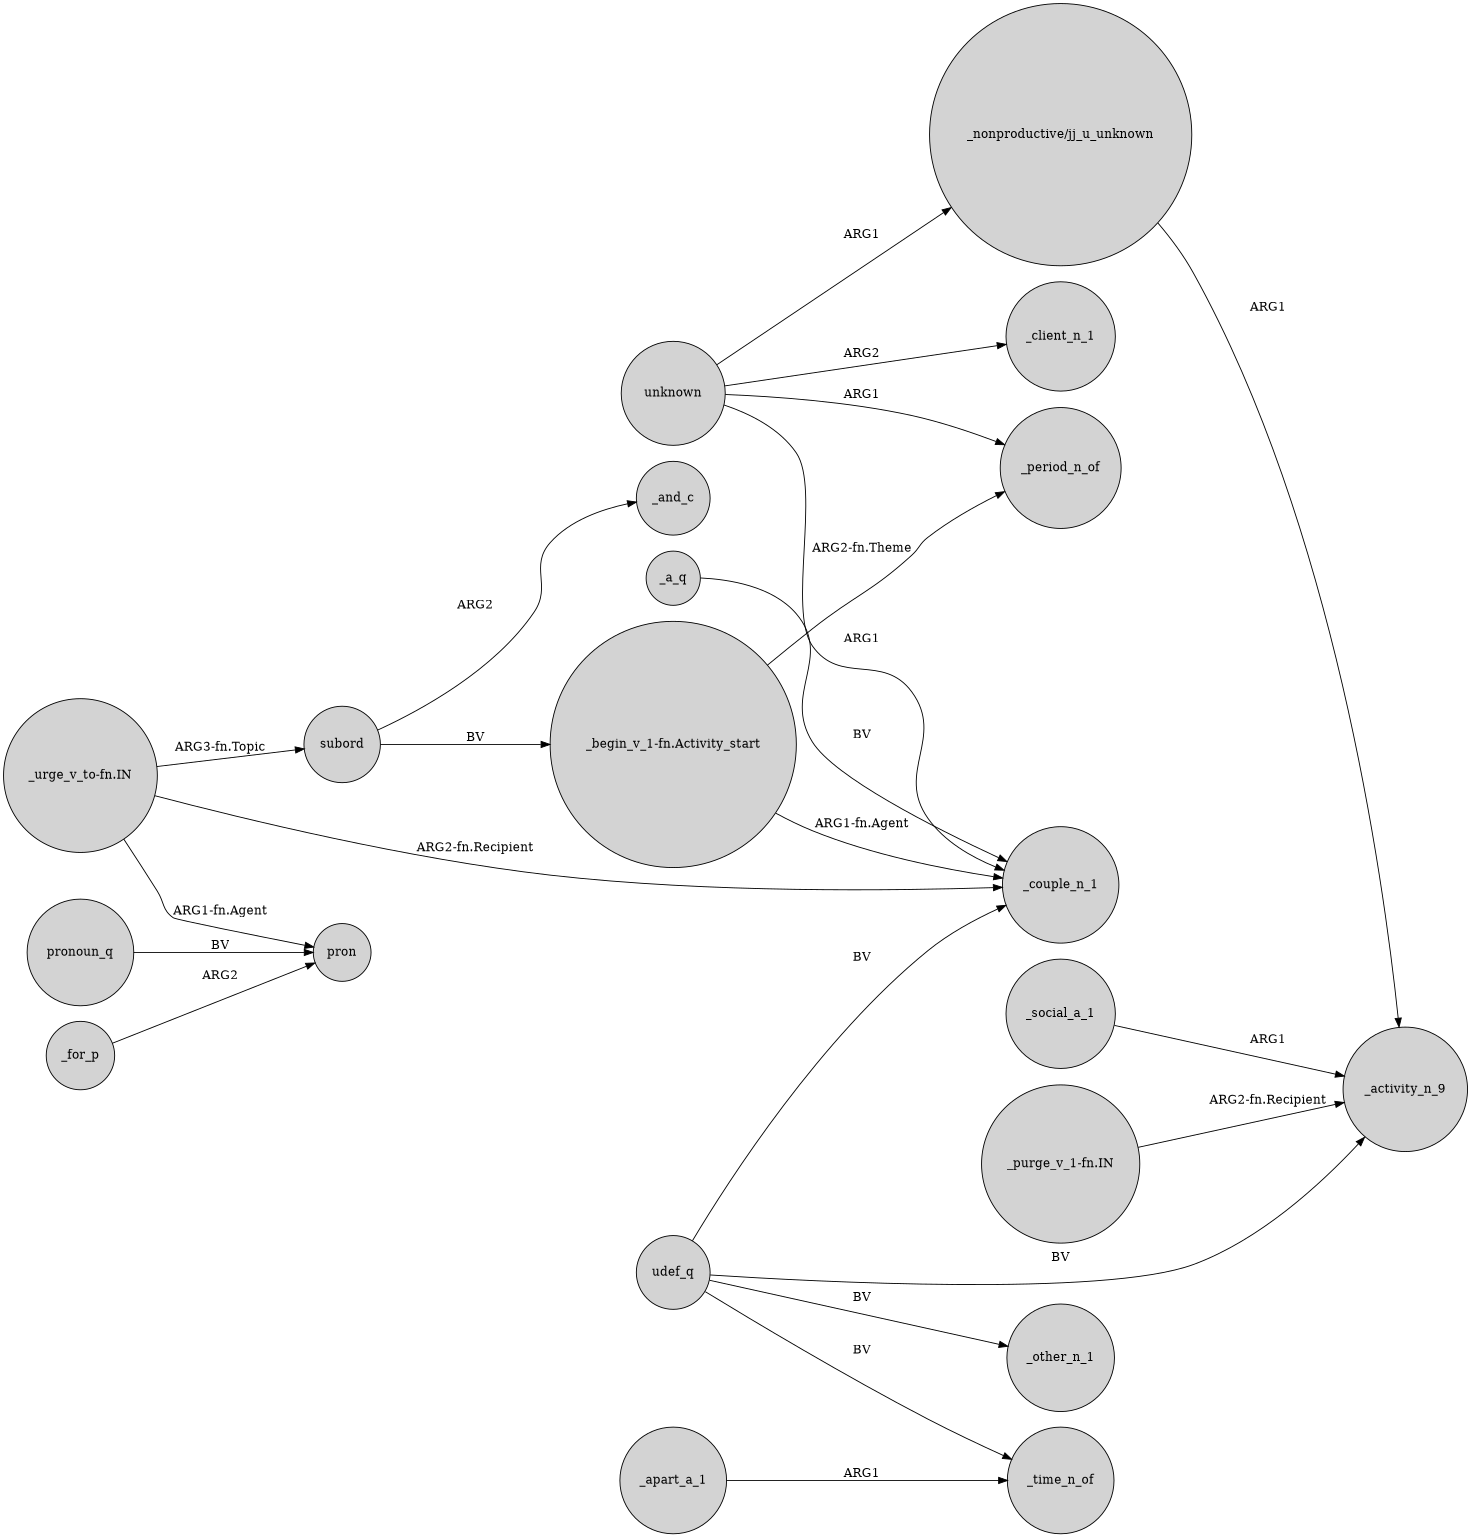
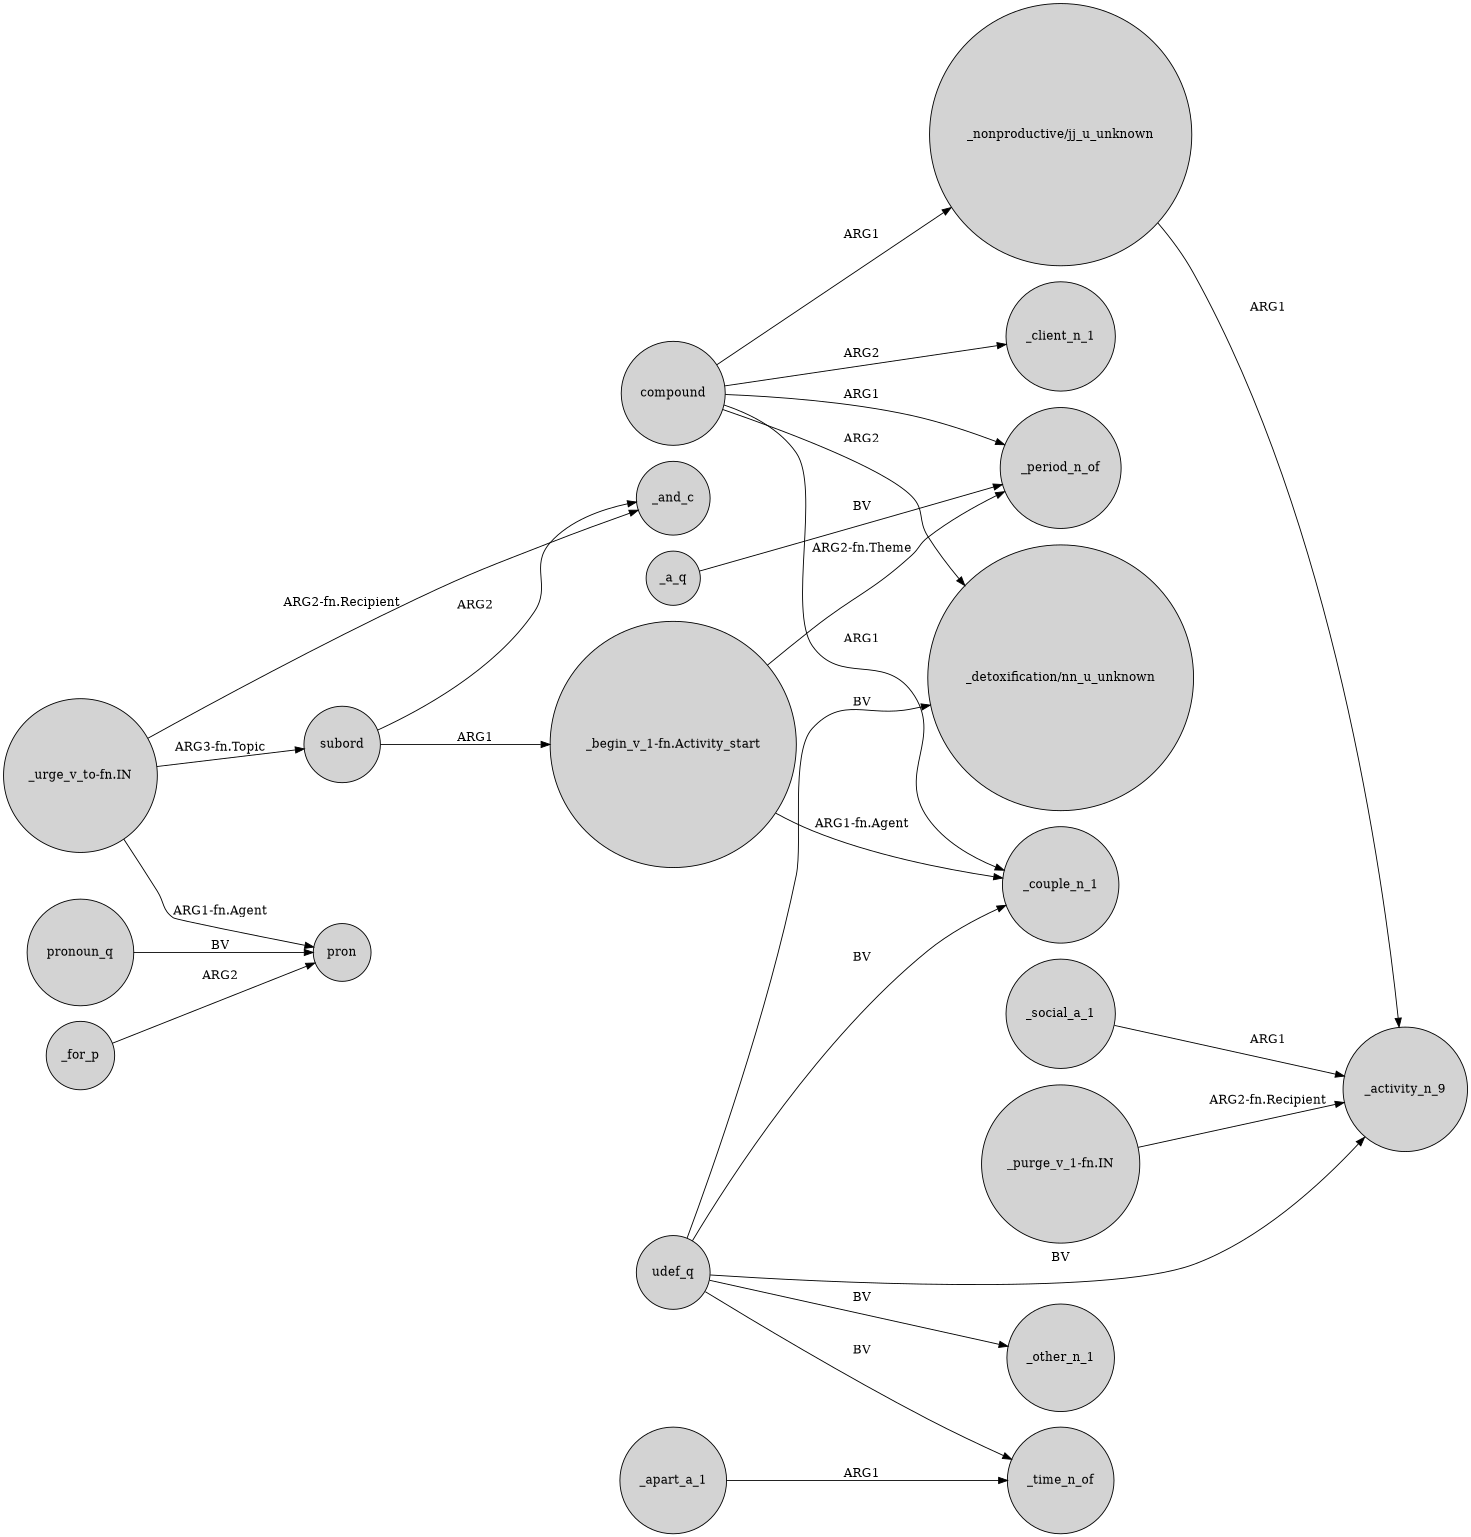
node "unknown": label "unknown" -> "compound"
node "_detoxification/nn_u_unknown": added
edge "_a_q" -> "_couple_n_1": now "_a_q" -> "_period_n_of"
edge "subord" -> "_begin_v_1-fn.Activity_start": label "BV" -> "ARG1"
edge "_urge_v_to-fn.IN" -> "_couple_n_1": now "_urge_v_to-fn.IN" -> "_and_c"
